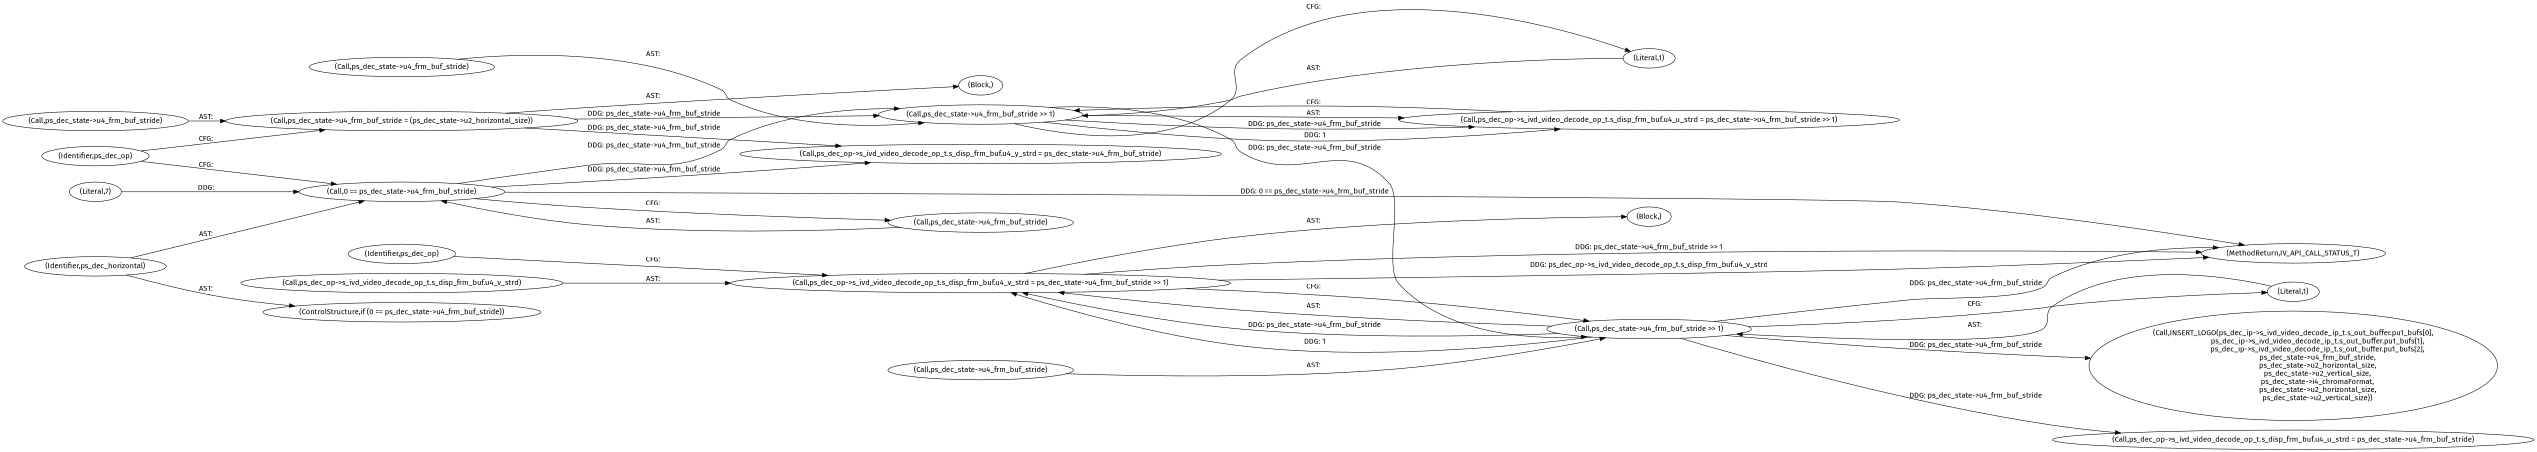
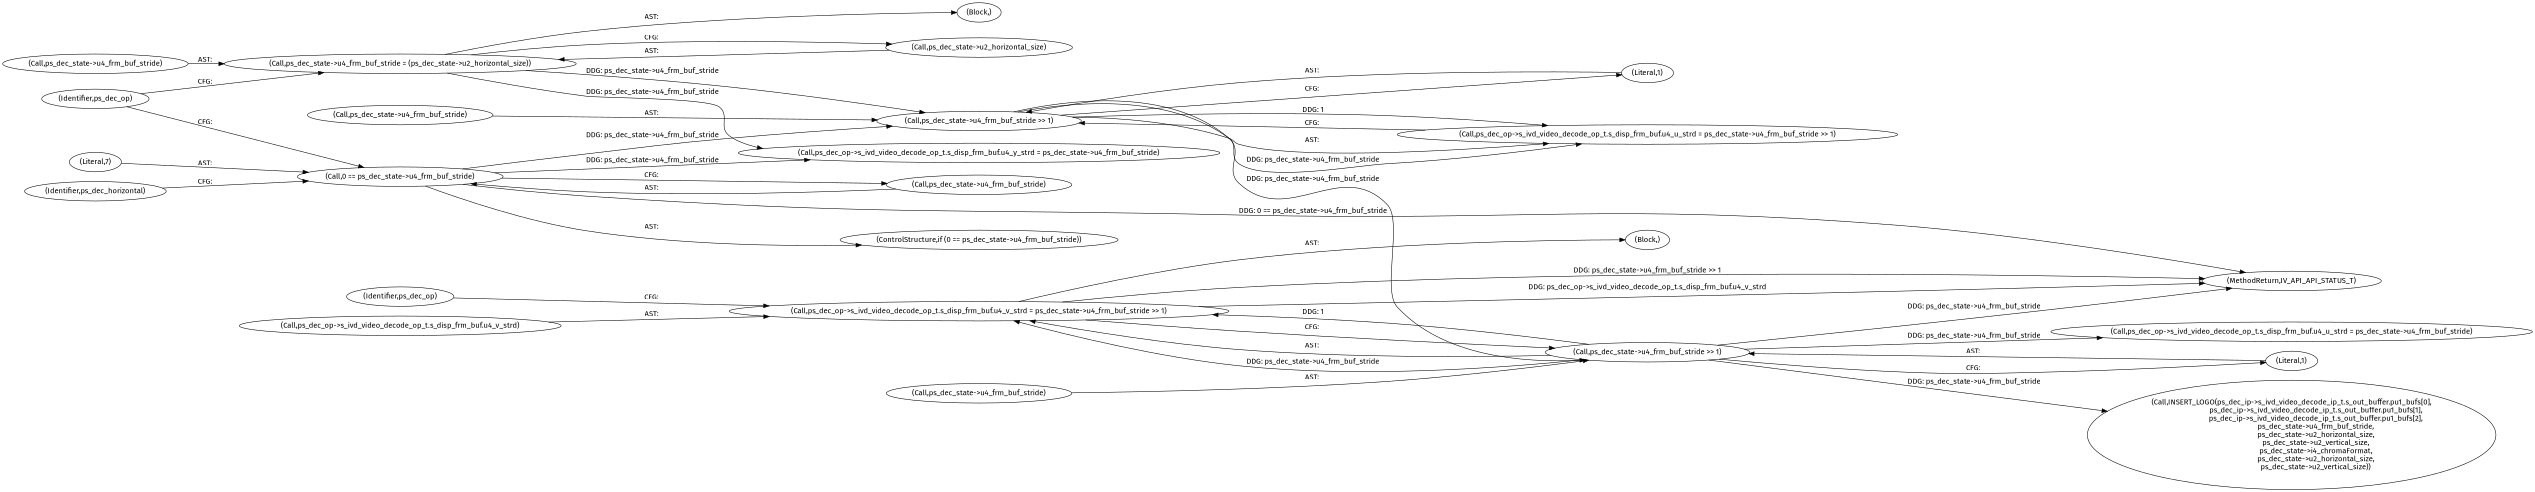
node "(Call,ps_dec_state->u2_horizontal_size)": added
edge "(Literal,7)" -> "(Call,0 == ps_dec_state->u4_frm_buf_stride)": label "DDG: " -> "AST: "
edge "(Identifier,ps_dec_horizontal)" -> "(Call,0 == ps_dec_state->u4_frm_buf_stride)": label "AST: " -> "CFG: "
node "(MethodReturn,IV_API_CALL_STATUS_T)": label "(MethodReturn,IV_API_CALL_STATUS_T)" -> "(MethodReturn,IV_API_API_STATUS_T)"
edge "(Identifier,ps_dec_horizontal)" -> "(ControlStructure,if (0 == ps_dec_state->u4_frm_buf_stride))": now "(Call,0 == ps_dec_state->u4_frm_buf_stride)" -> "(ControlStructure,if (0 == ps_dec_state->u4_frm_buf_stride))"
